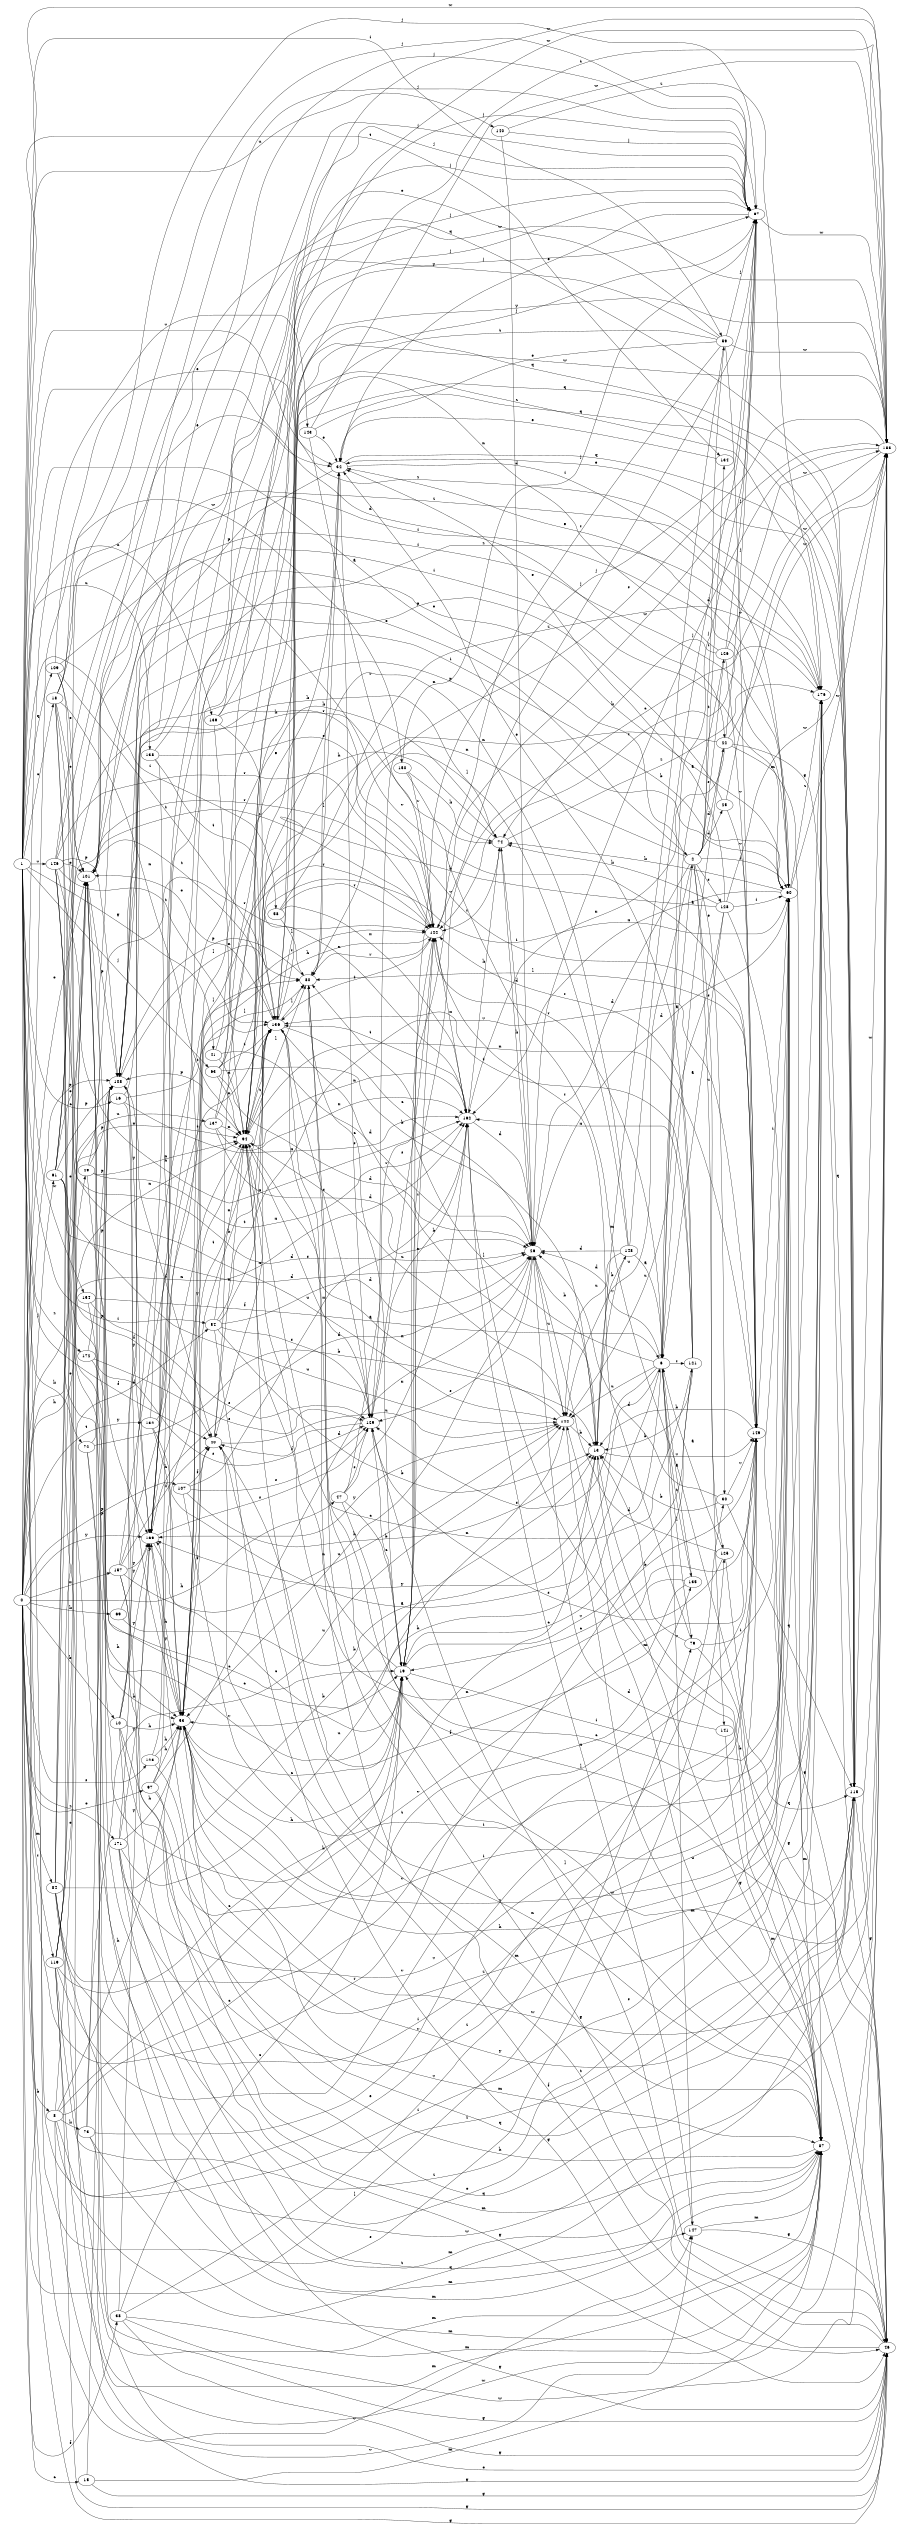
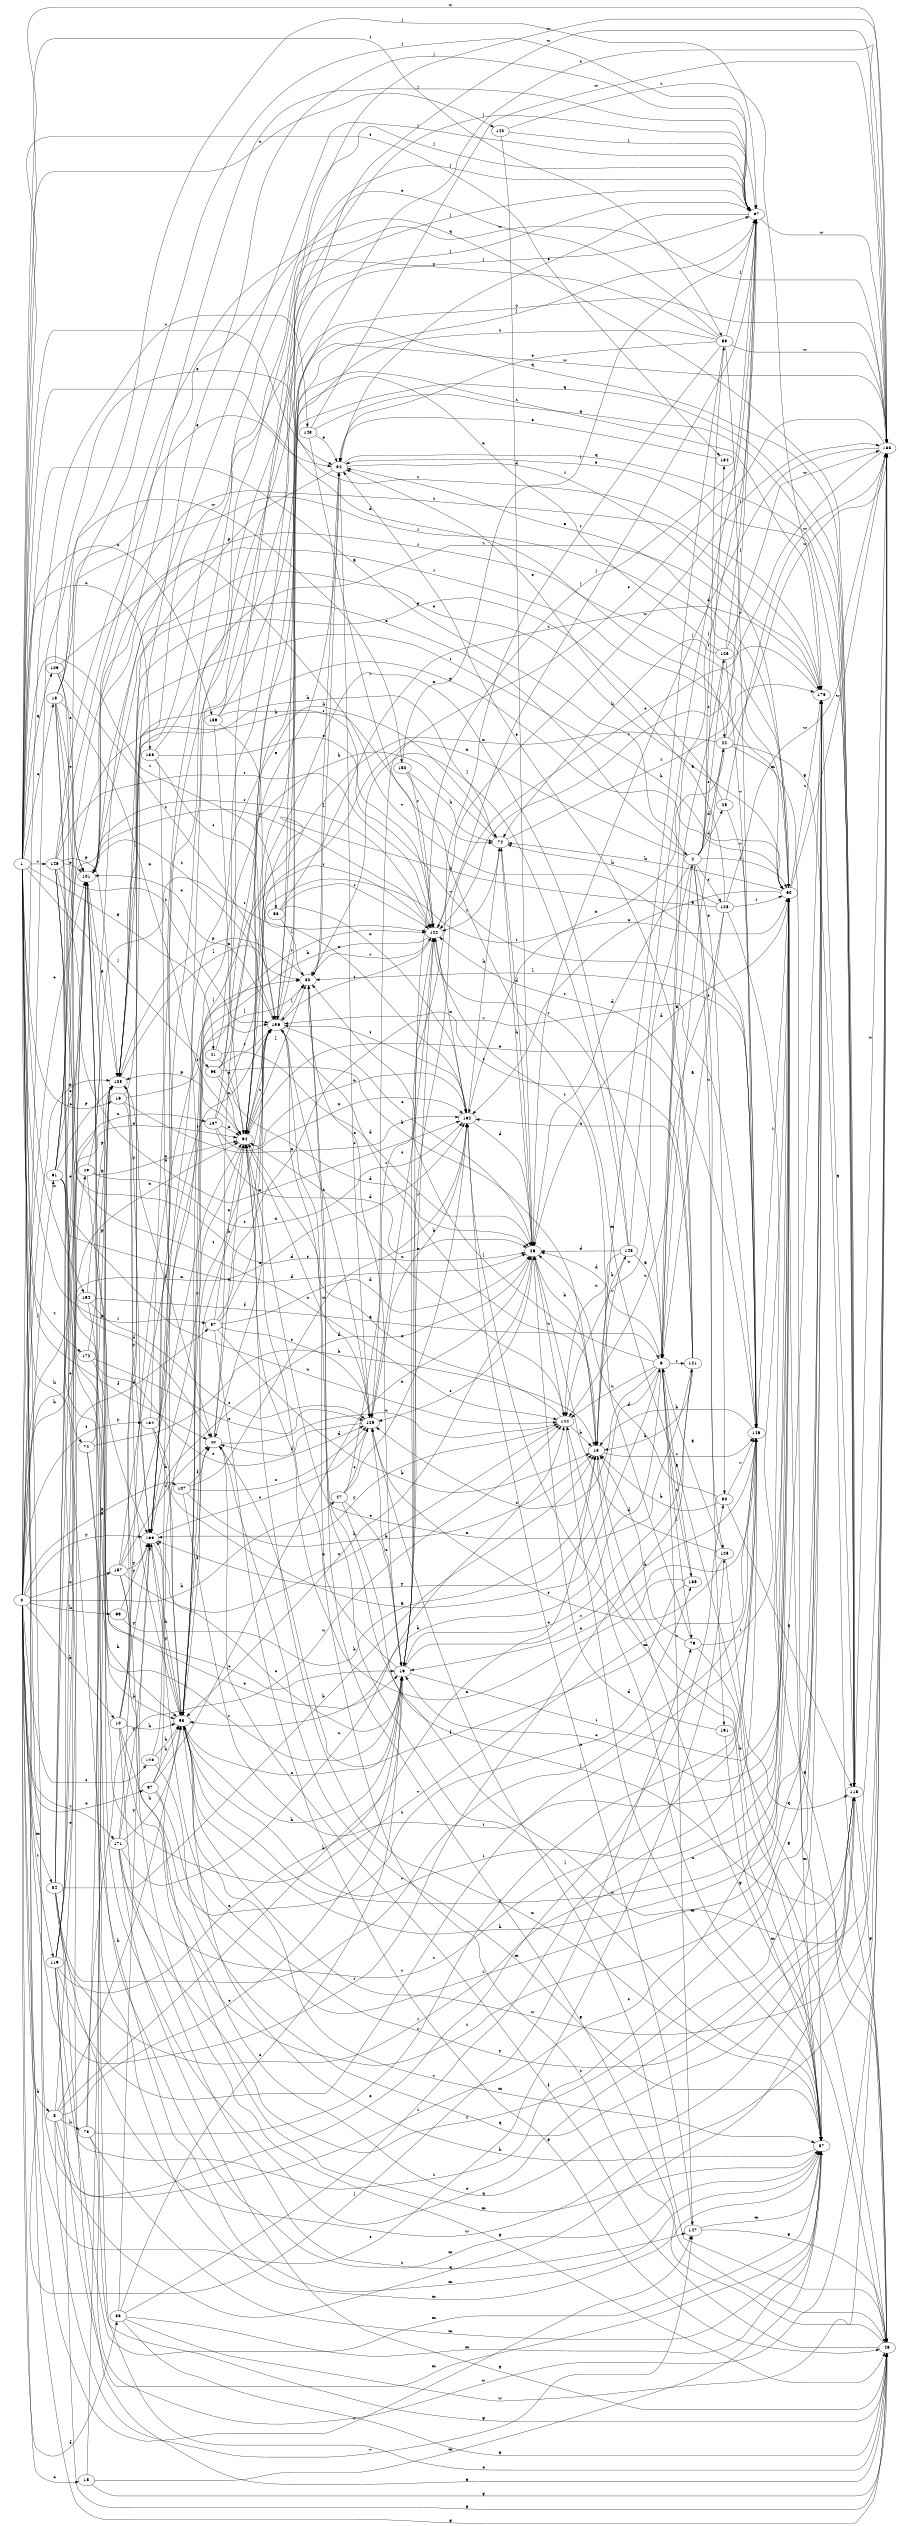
edge "49" -> "108": now "154" -> "108"
node "54": label "54" -> "57"
node "141": label "141" -> "191"
